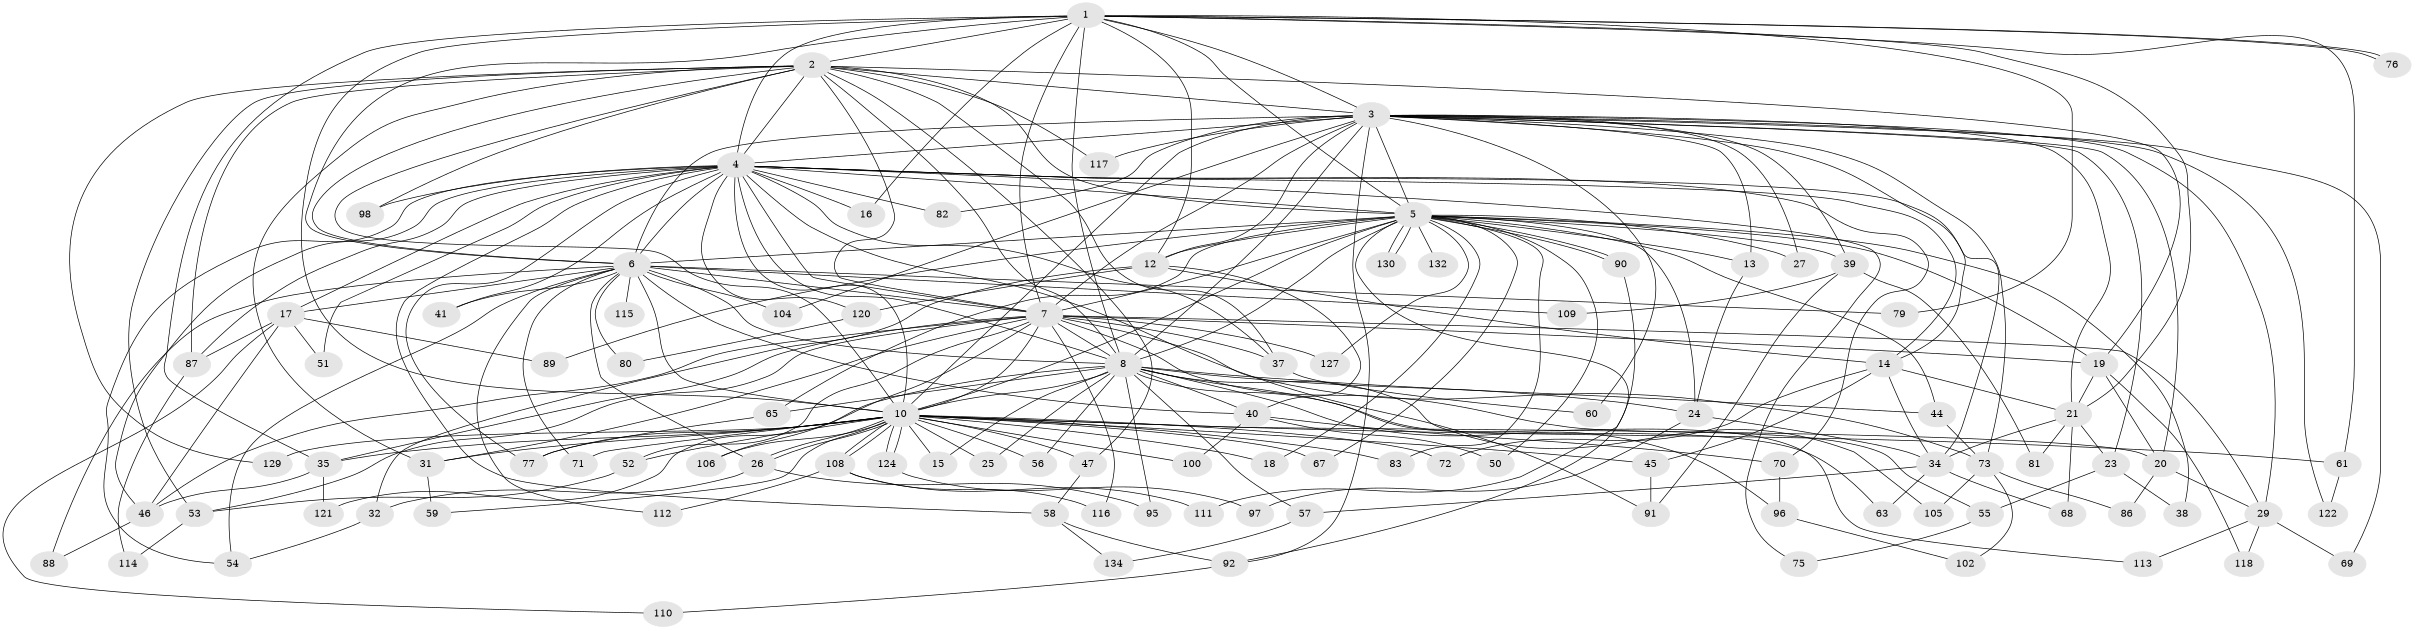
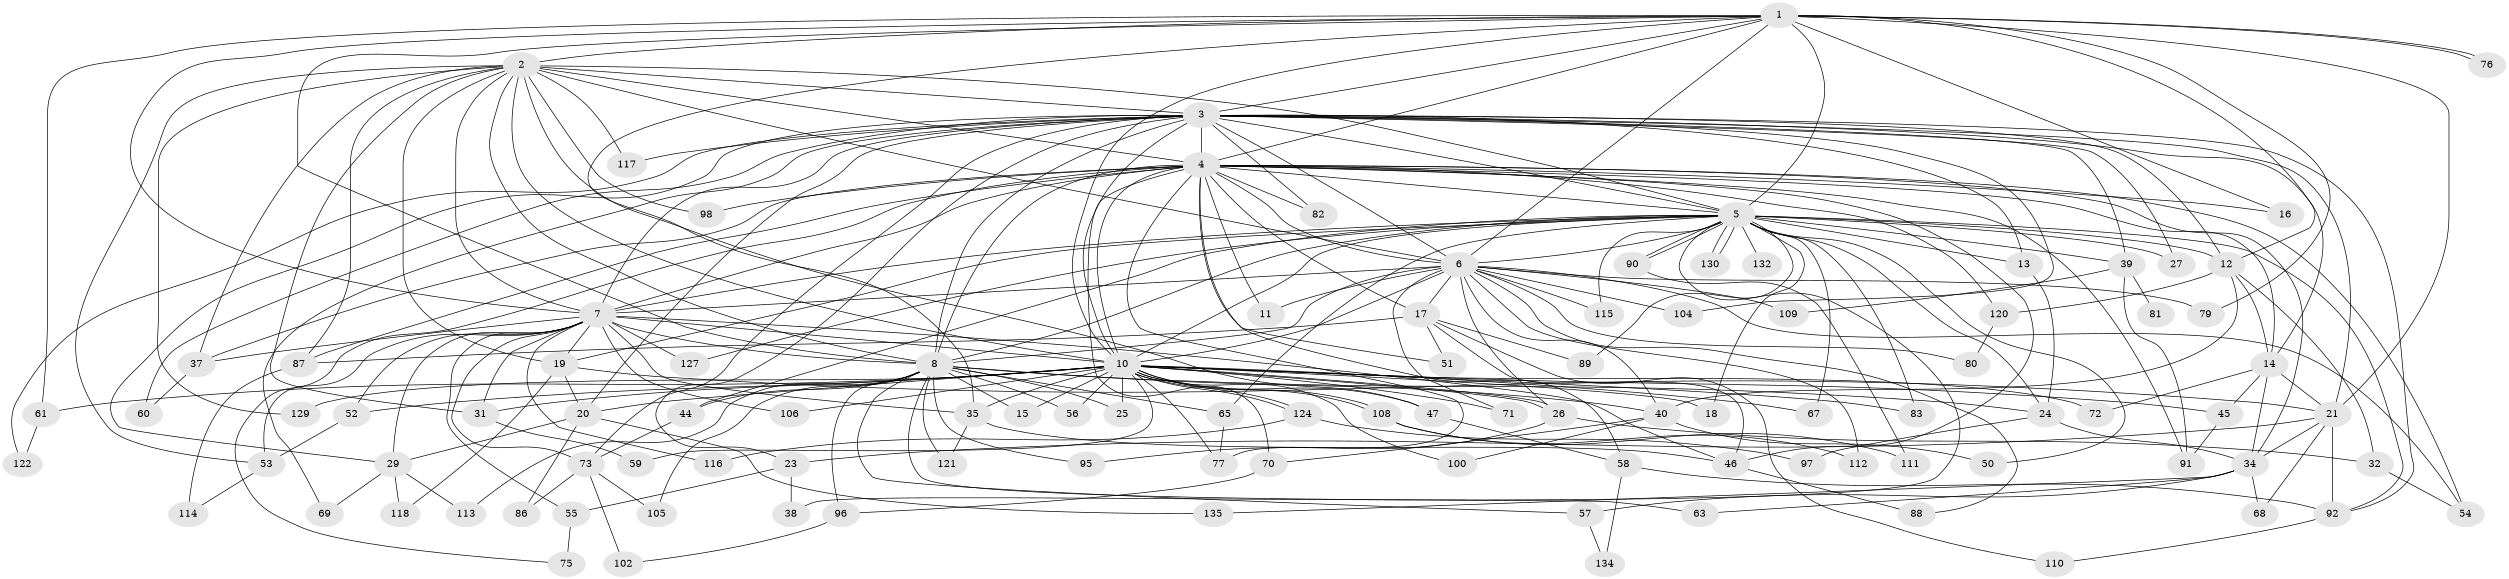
edge "5" -- "115": added
node "41": label "41" -> "11"
edge "8" -- "10": removed
edge "21" -- "81": now "21" -- "92"
edge "108" -- "116": now "124" -- "116"
node "135": added
